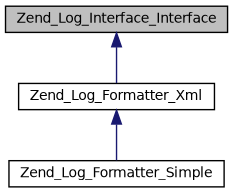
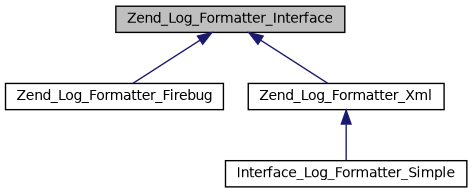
node "Zend_Log_Interface_Interface": label "Zend_Log_Interface_Interface" -> "Zend_Log_Formatter_Interface"
node "Zend_Log_Formatter_Firebug": added
node "Zend_Log_Formatter_Simple": label "Zend_Log_Formatter_Simple" -> "Interface_Log_Formatter_Simple"
